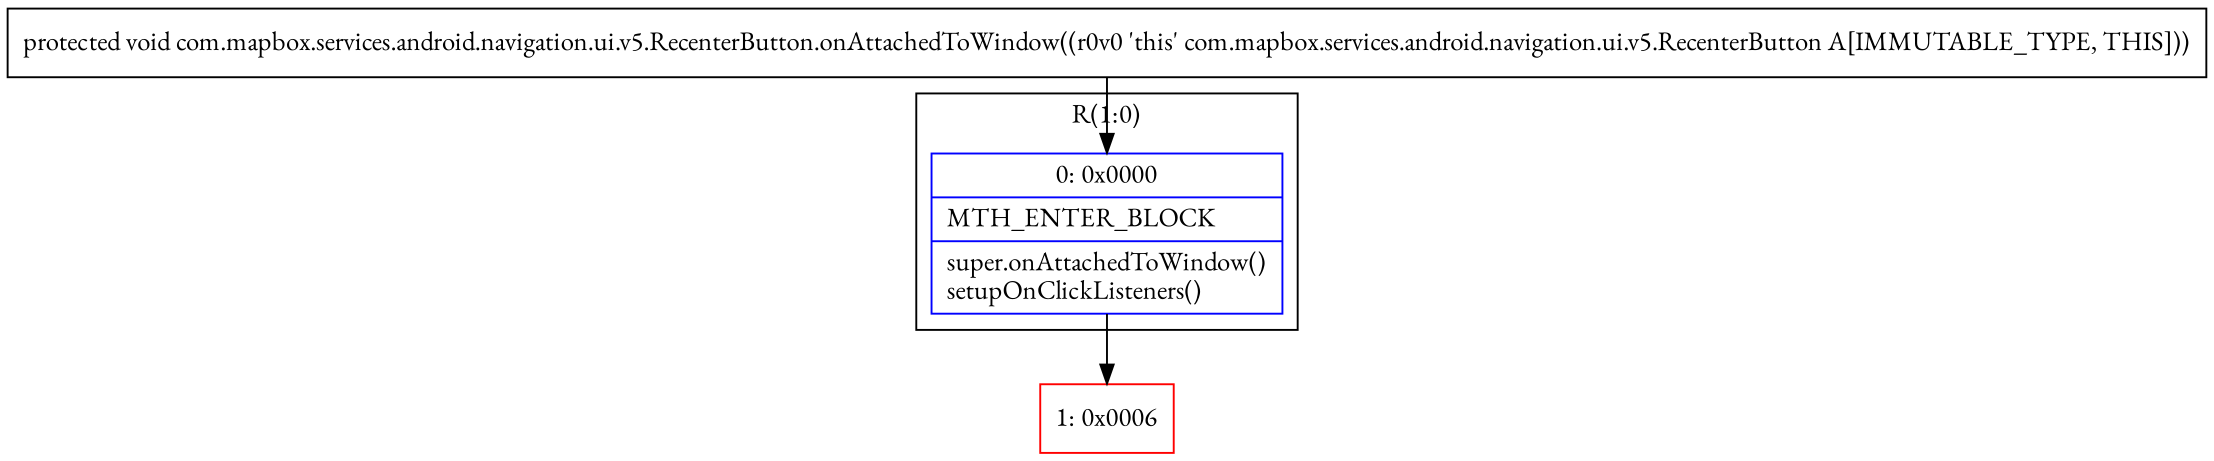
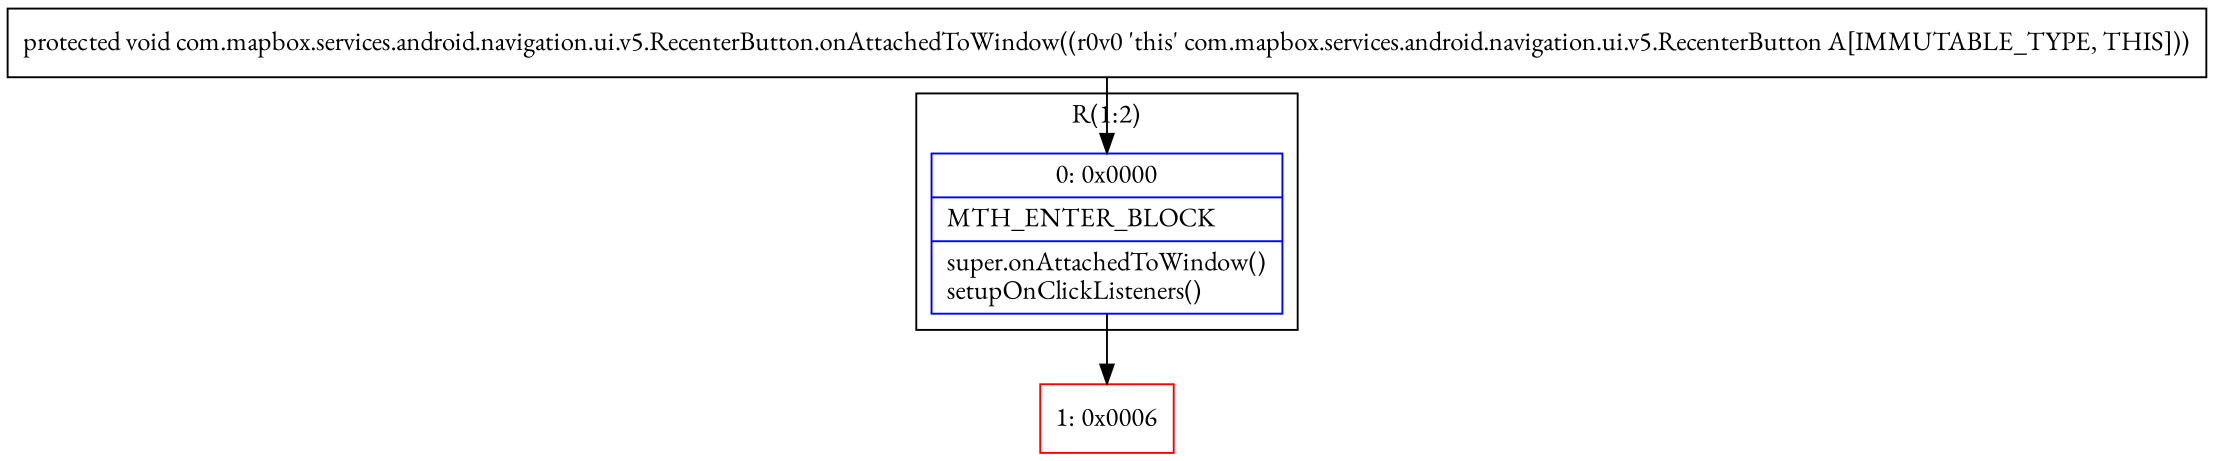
cluster "R(1:0)": label "R(1:0)" -> "R(1:2)"
